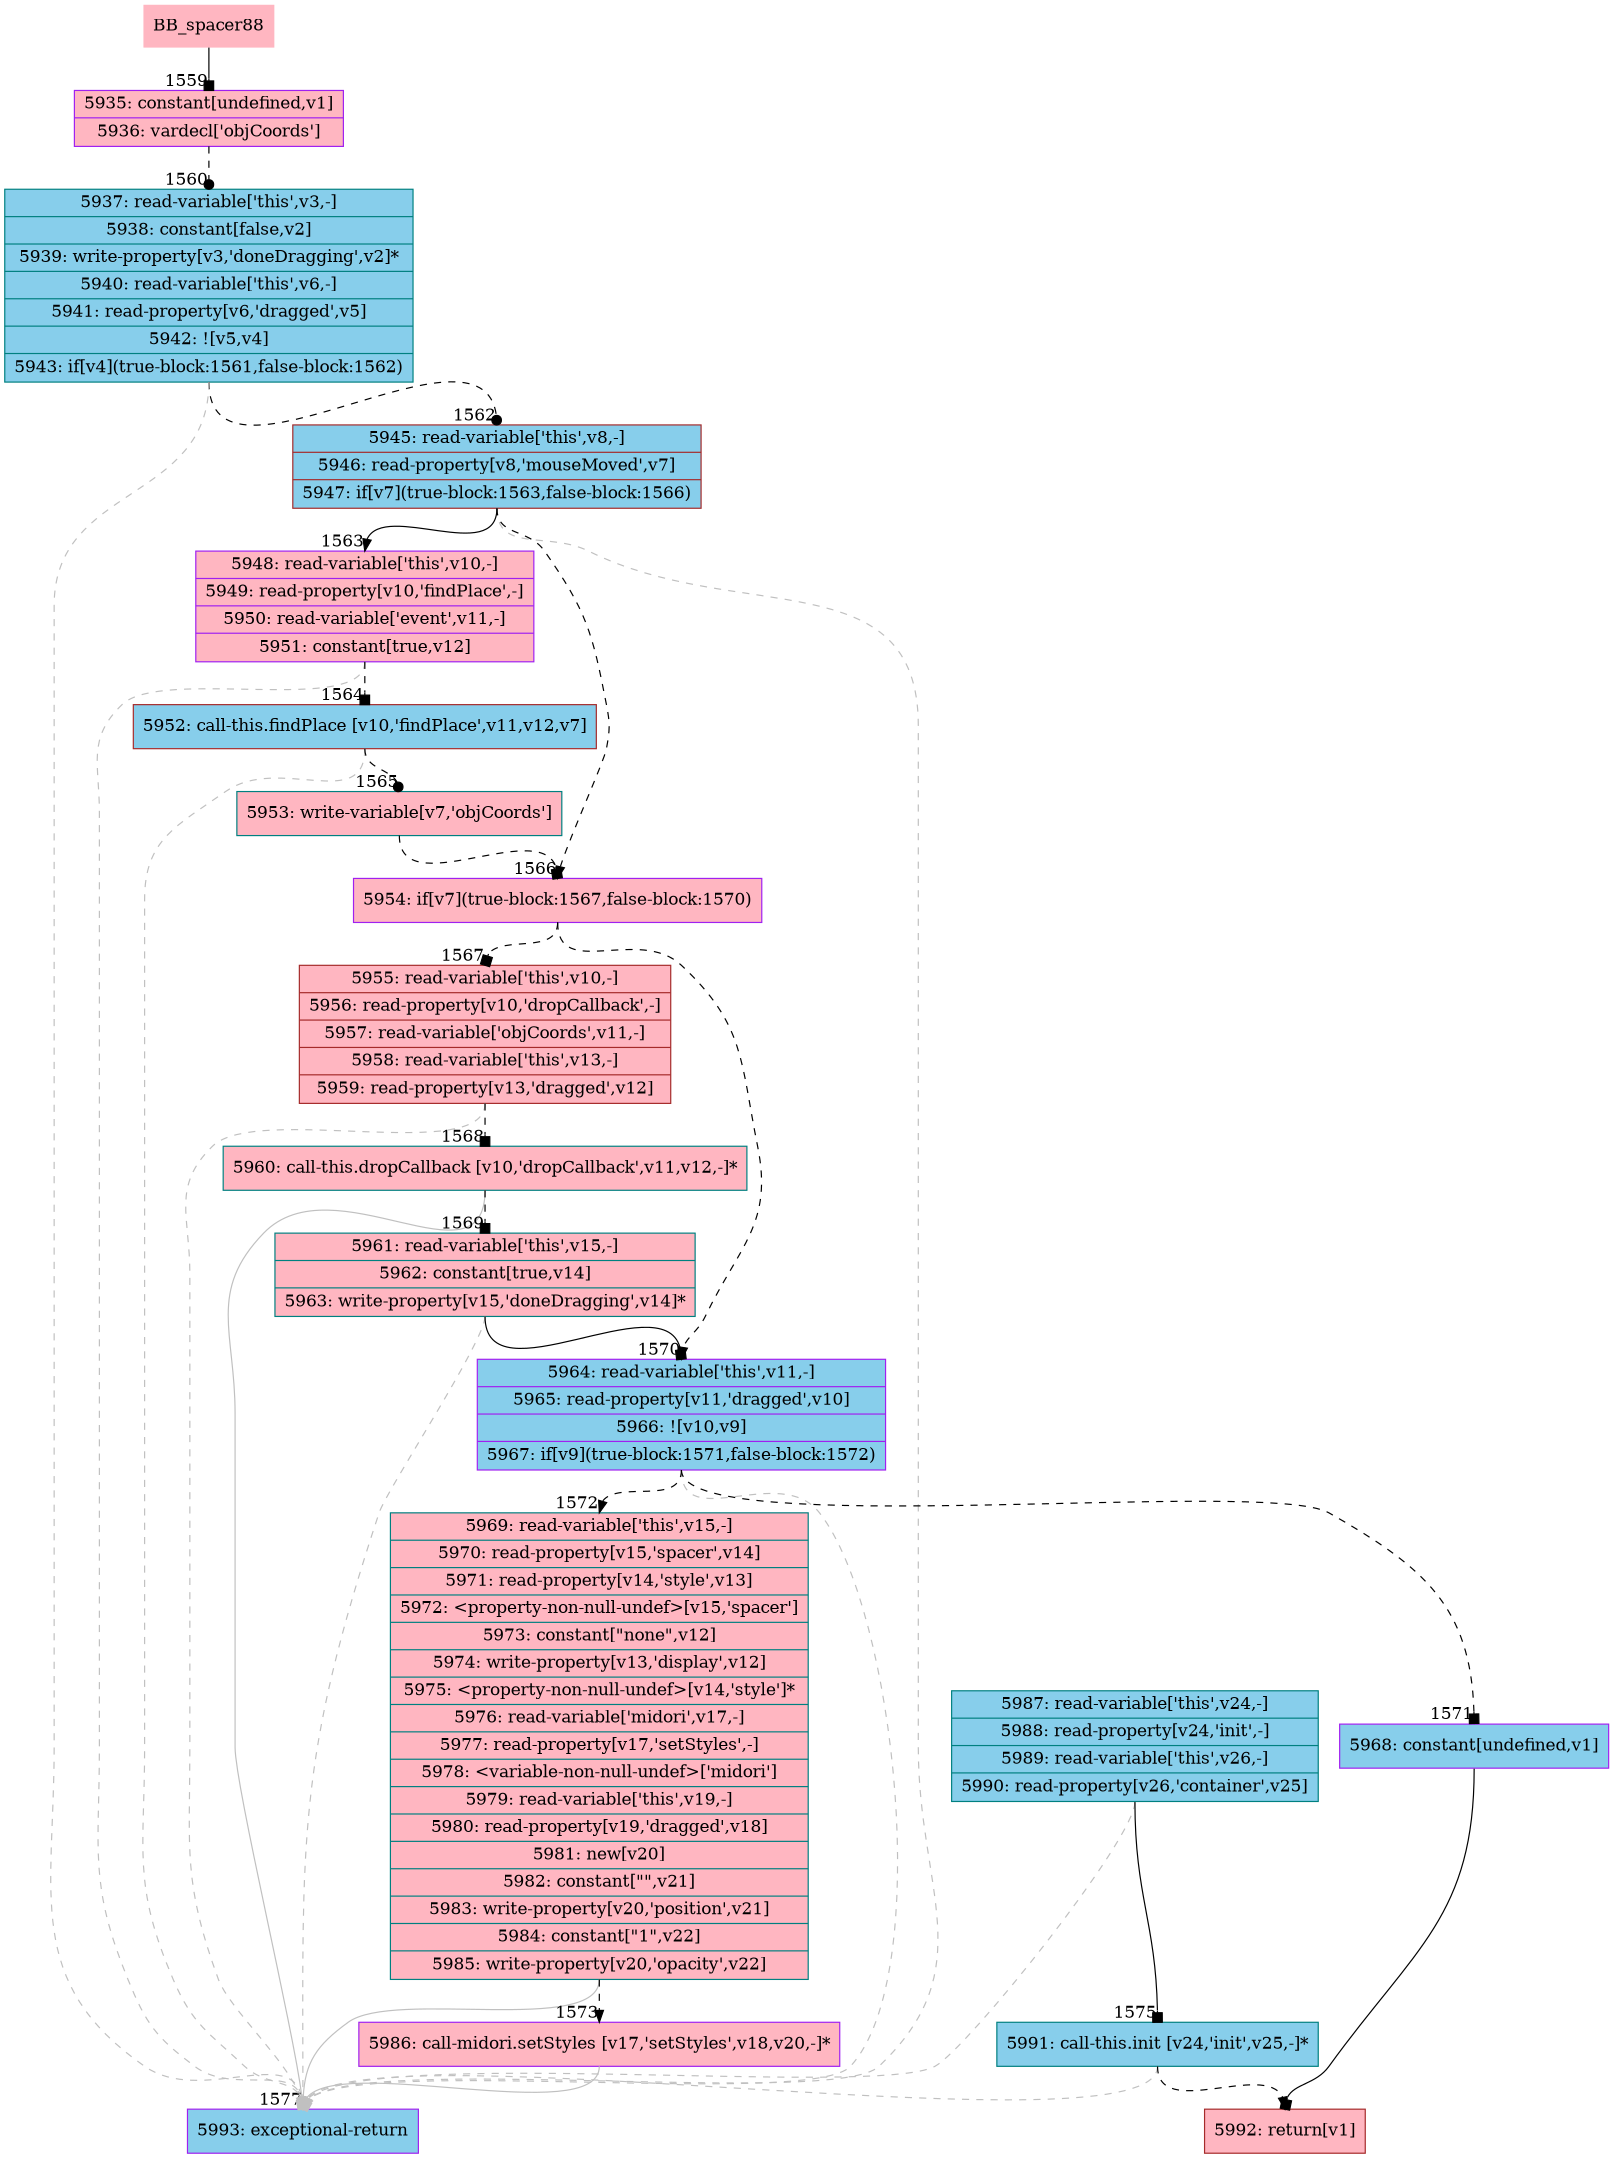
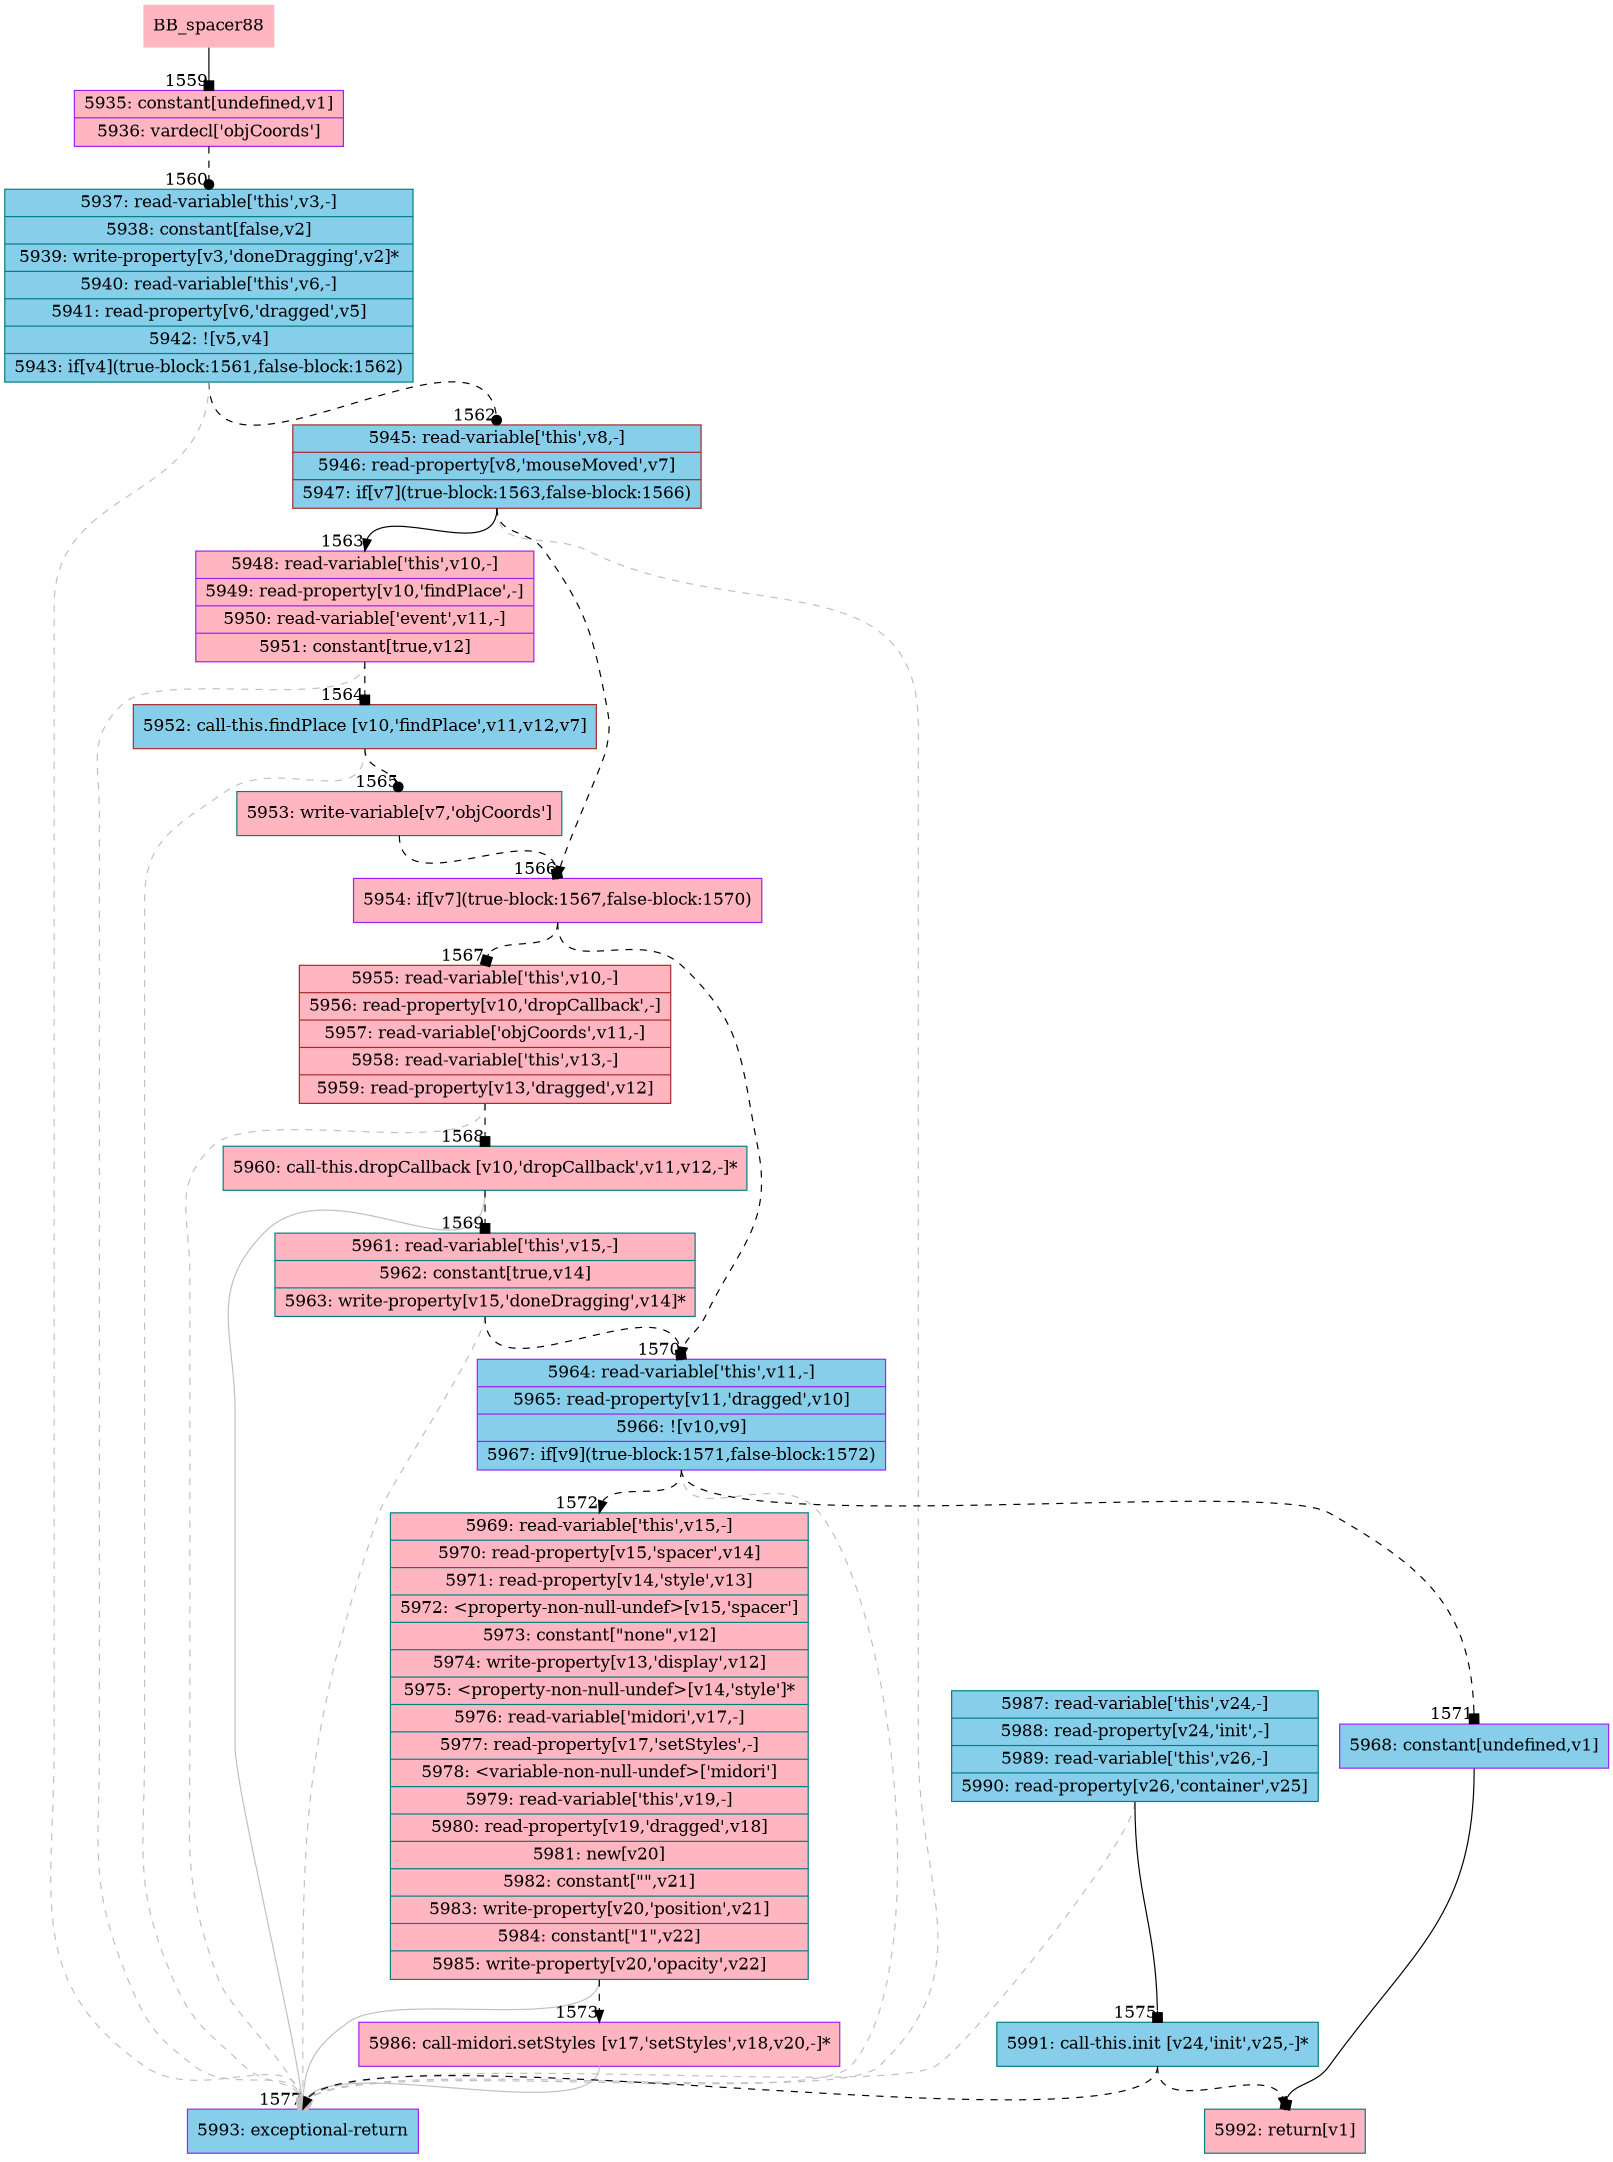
edge "5961: read-variable['this',v15,-]" -> "5964: read-variable['this',v11,-]": style solid -> dashed
edge "5991: call-this.init [v24,'init',v25,-]*" -> "5993: exceptional-return": color gray -> black
node "5992: return[v1]": color brown -> teal
